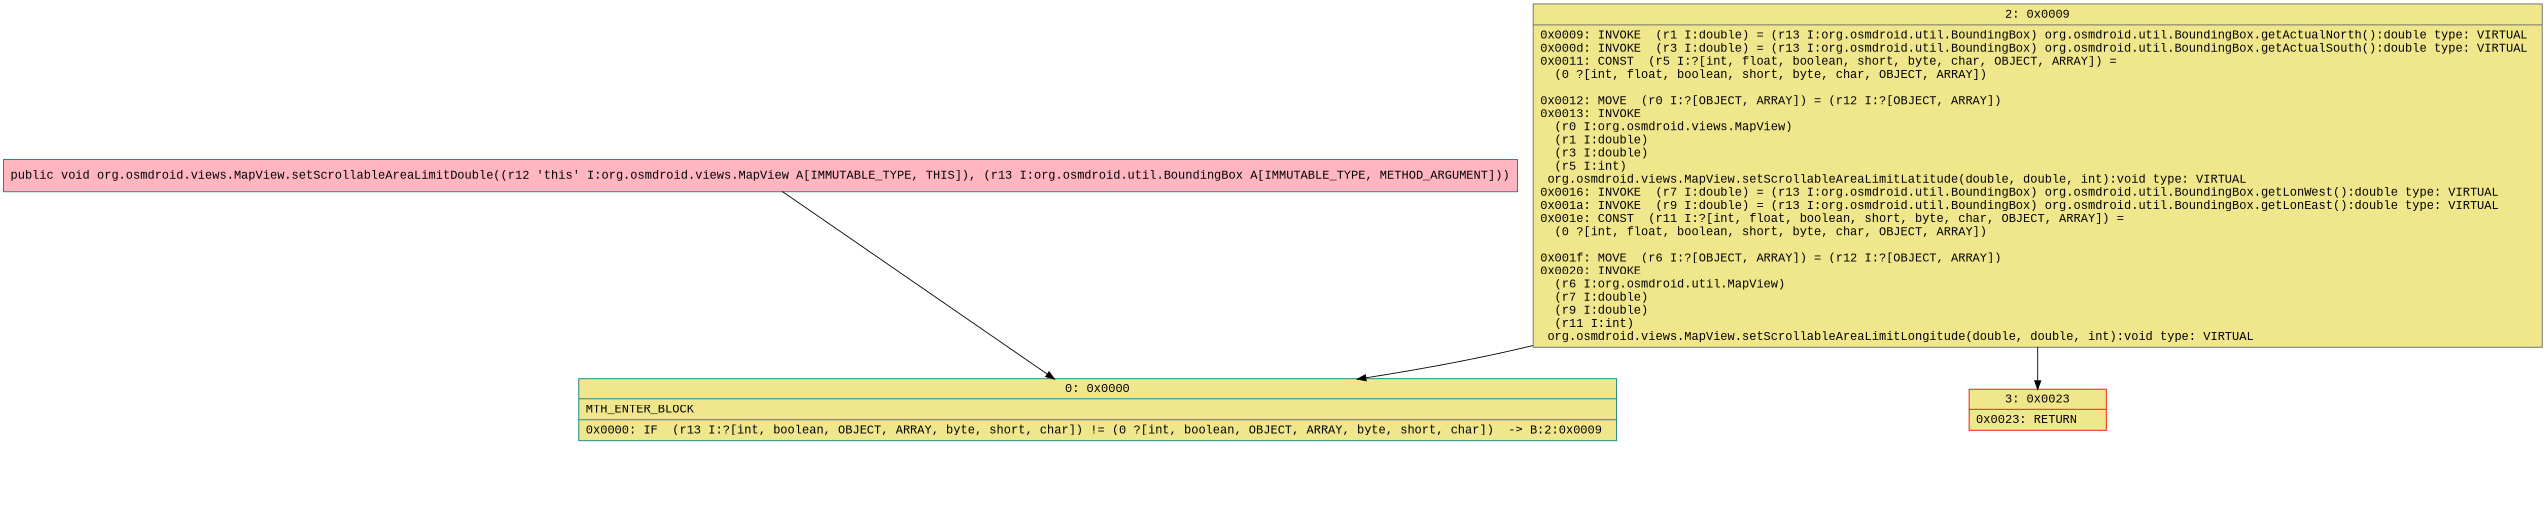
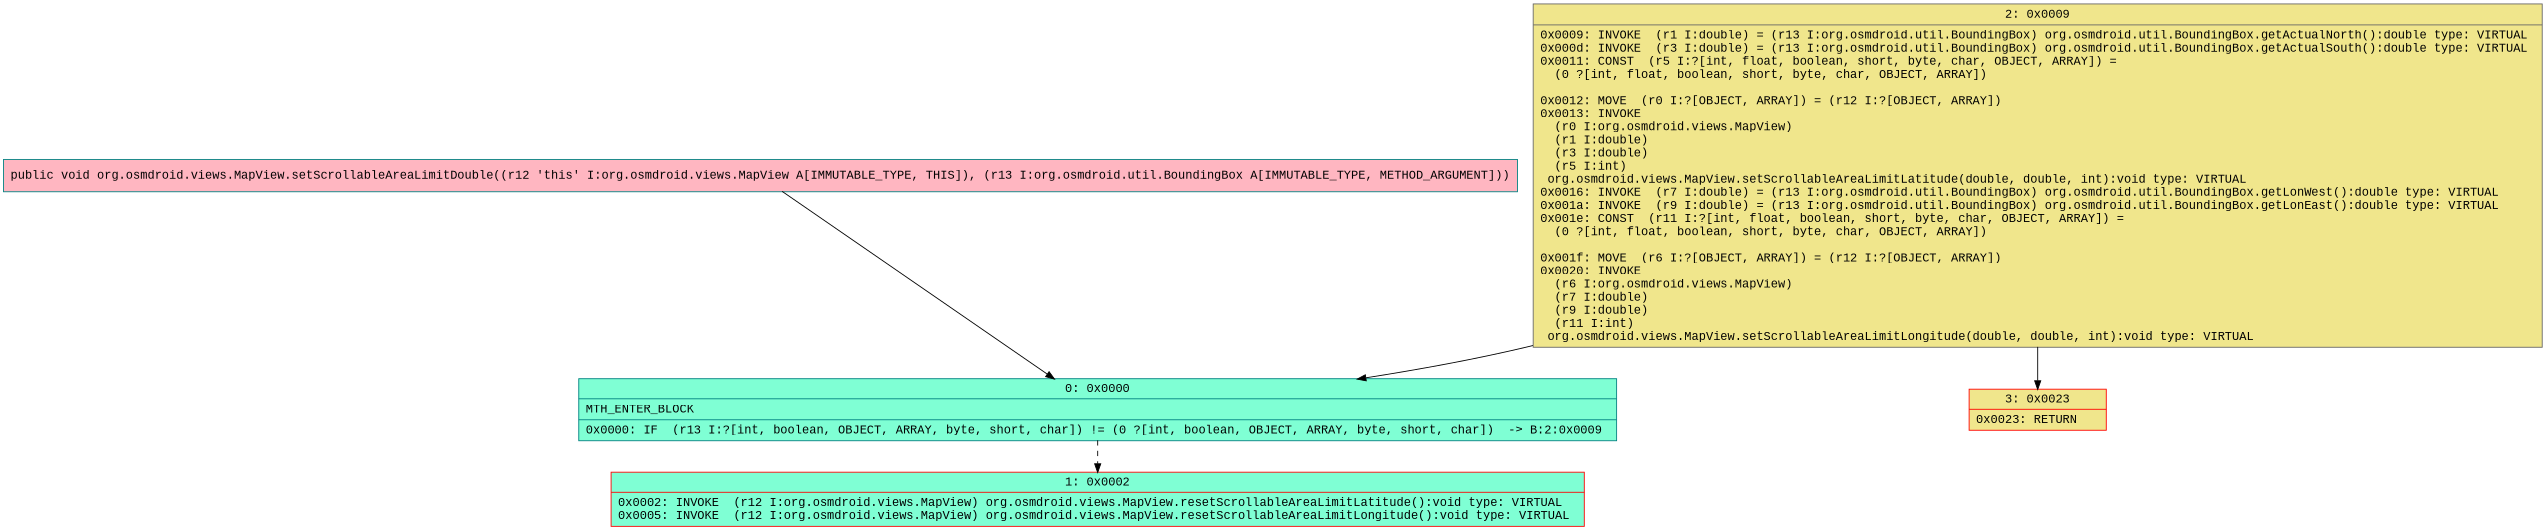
node "2: 0x0009": text "(r6 I:org.osmdroid.util.MapView)" -> "(r6 I:org.osmdroid.views.MapView)"
node "0: 0x0000": fillcolor khaki -> aquamarine
node "1: 0x0002": added
